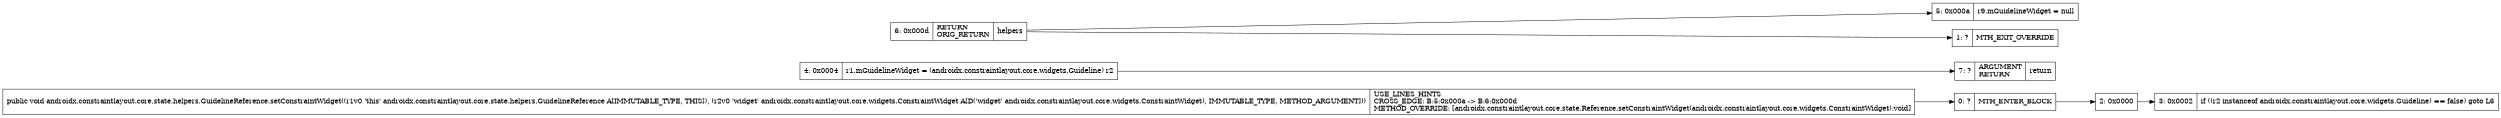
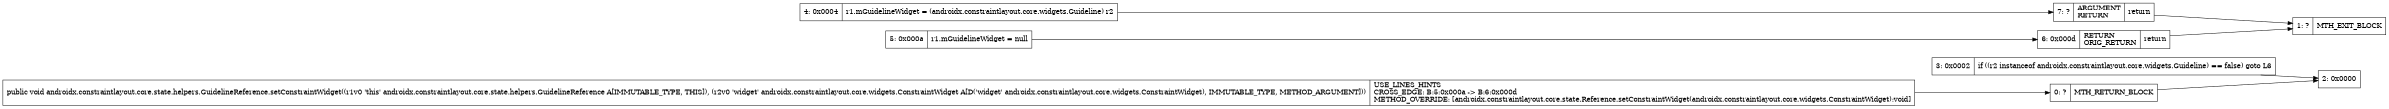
node "5: 0x000a": text "r9.mGuidelineWidget = null" -> "r1.mGuidelineWidget = null"
edge "7: ?" -> "1: ?": added
edge "6: 0x000d" -> "5: 0x000a": reversed
node "6: 0x000d": text "helpers" -> "return"
node "1: ?": text "MTH_EXIT_OVERRIDE" -> "MTH_EXIT_BLOCK"
node "0: ?": text "MTH_ENTER_BLOCK" -> "MTH_RETURN_BLOCK"
edge "2: 0x0000" -> "3: 0x0002": reversed
